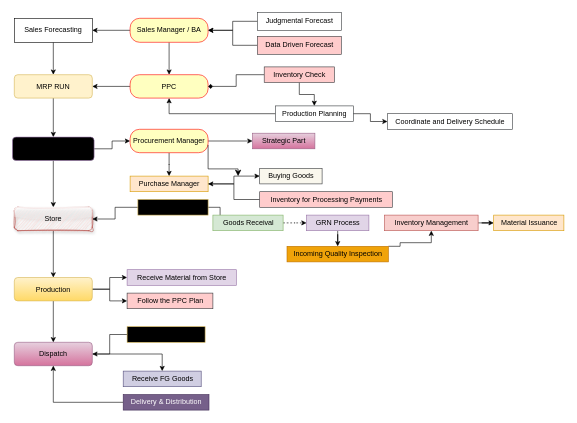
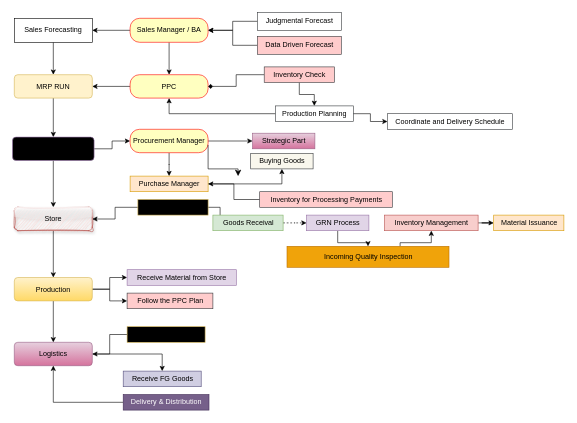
node "Buying Goods": moved (291, 176) -> (282, 161)
node "Incoming Quality Inspection": size 101x16 -> 162x21
node "Dispatch": label "Dispatch" -> "Logistics"
